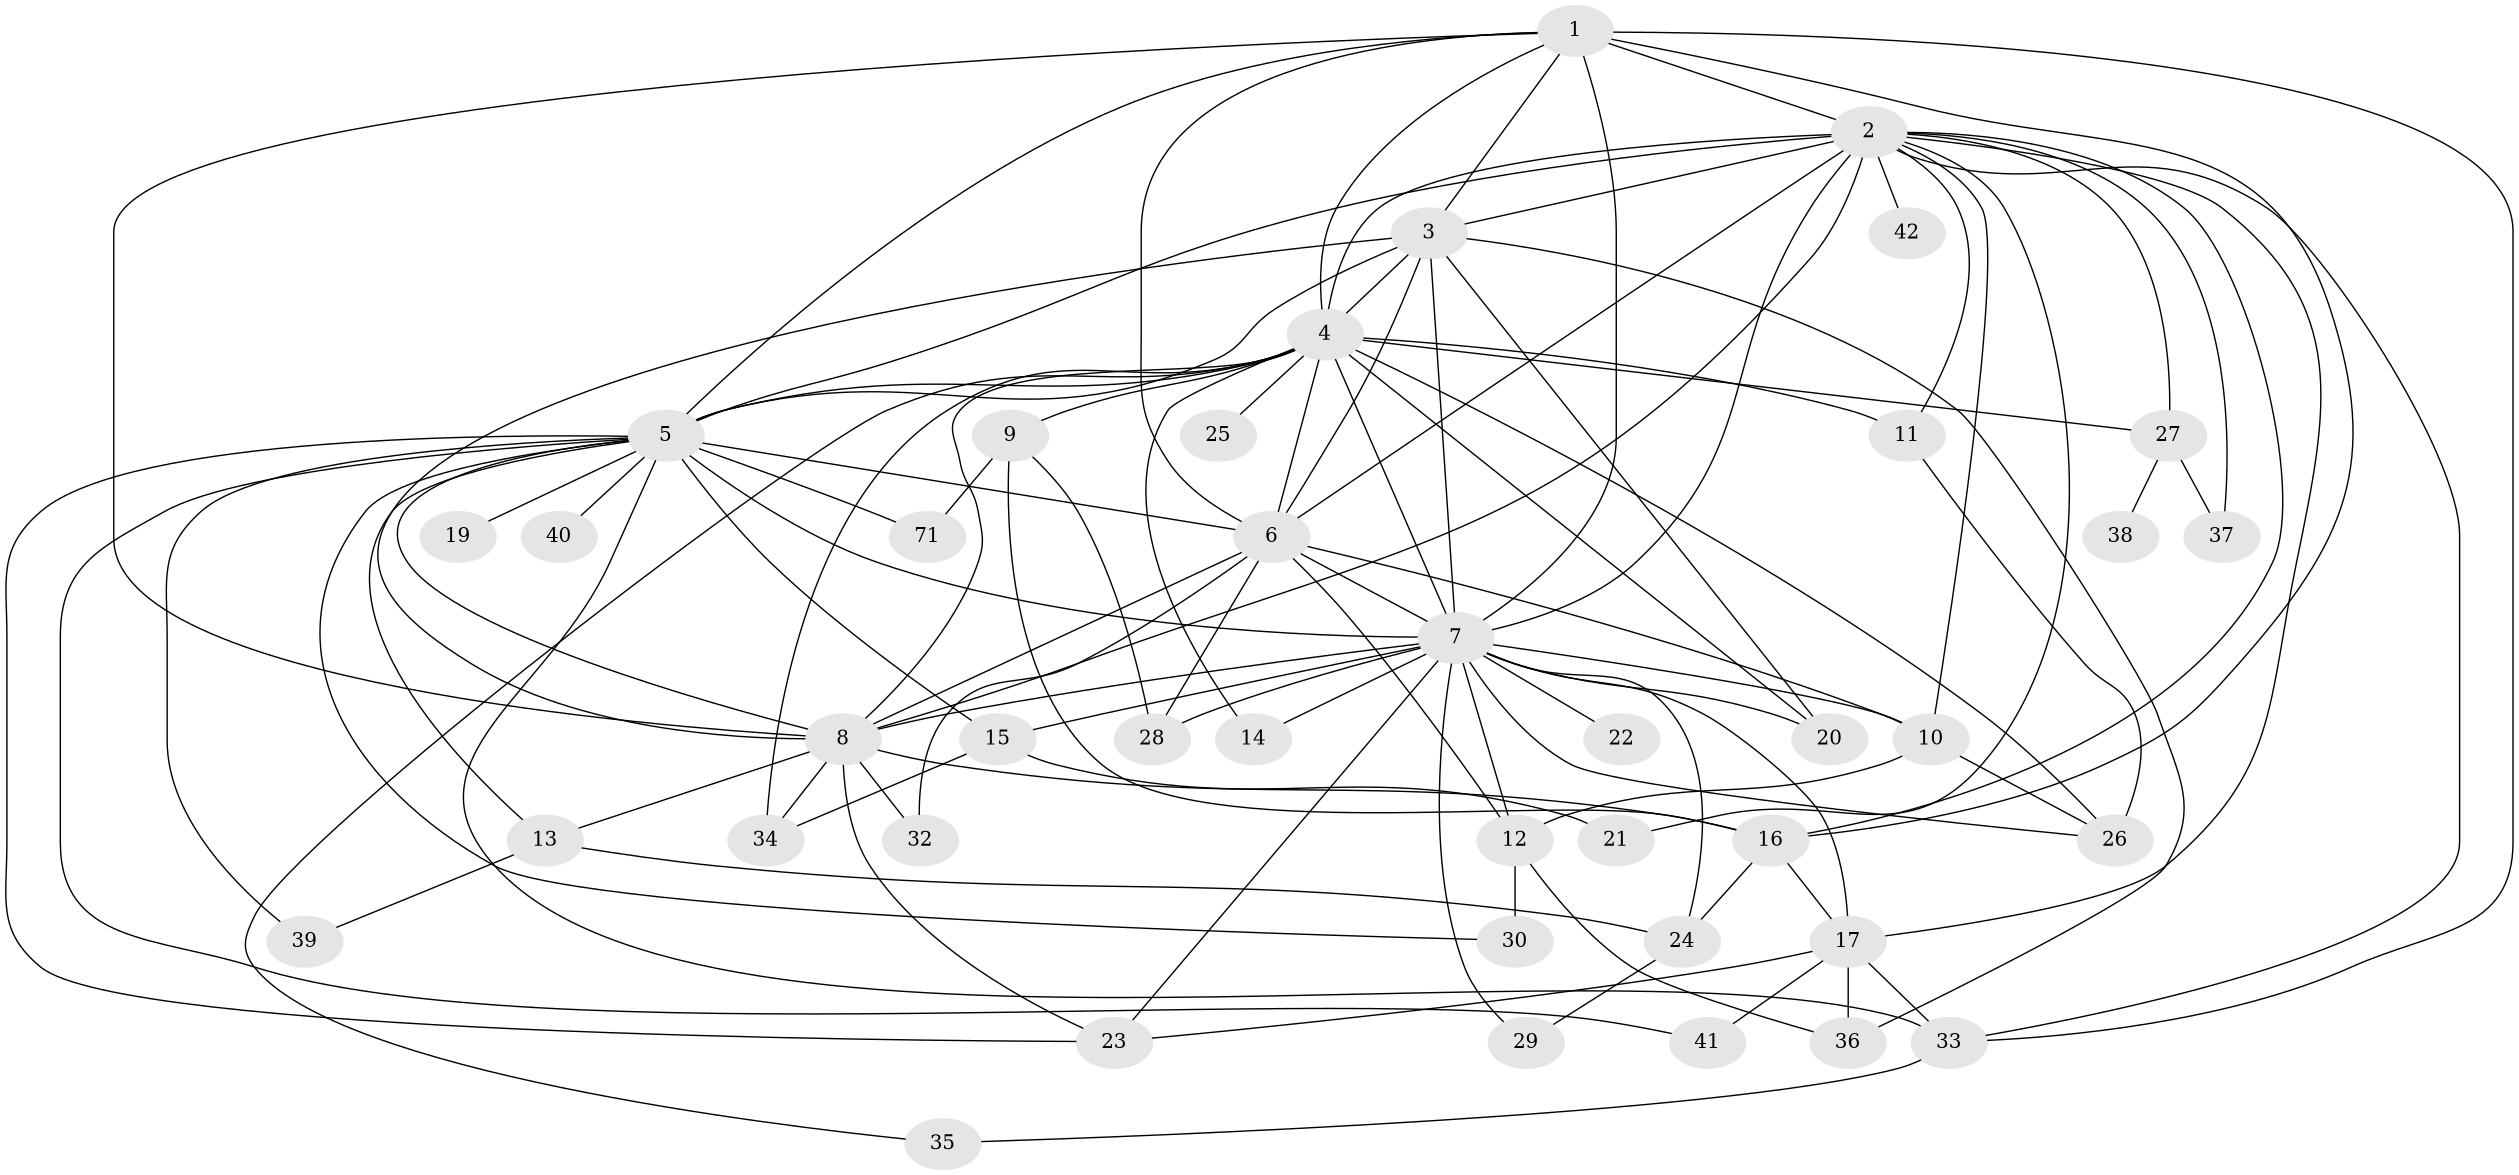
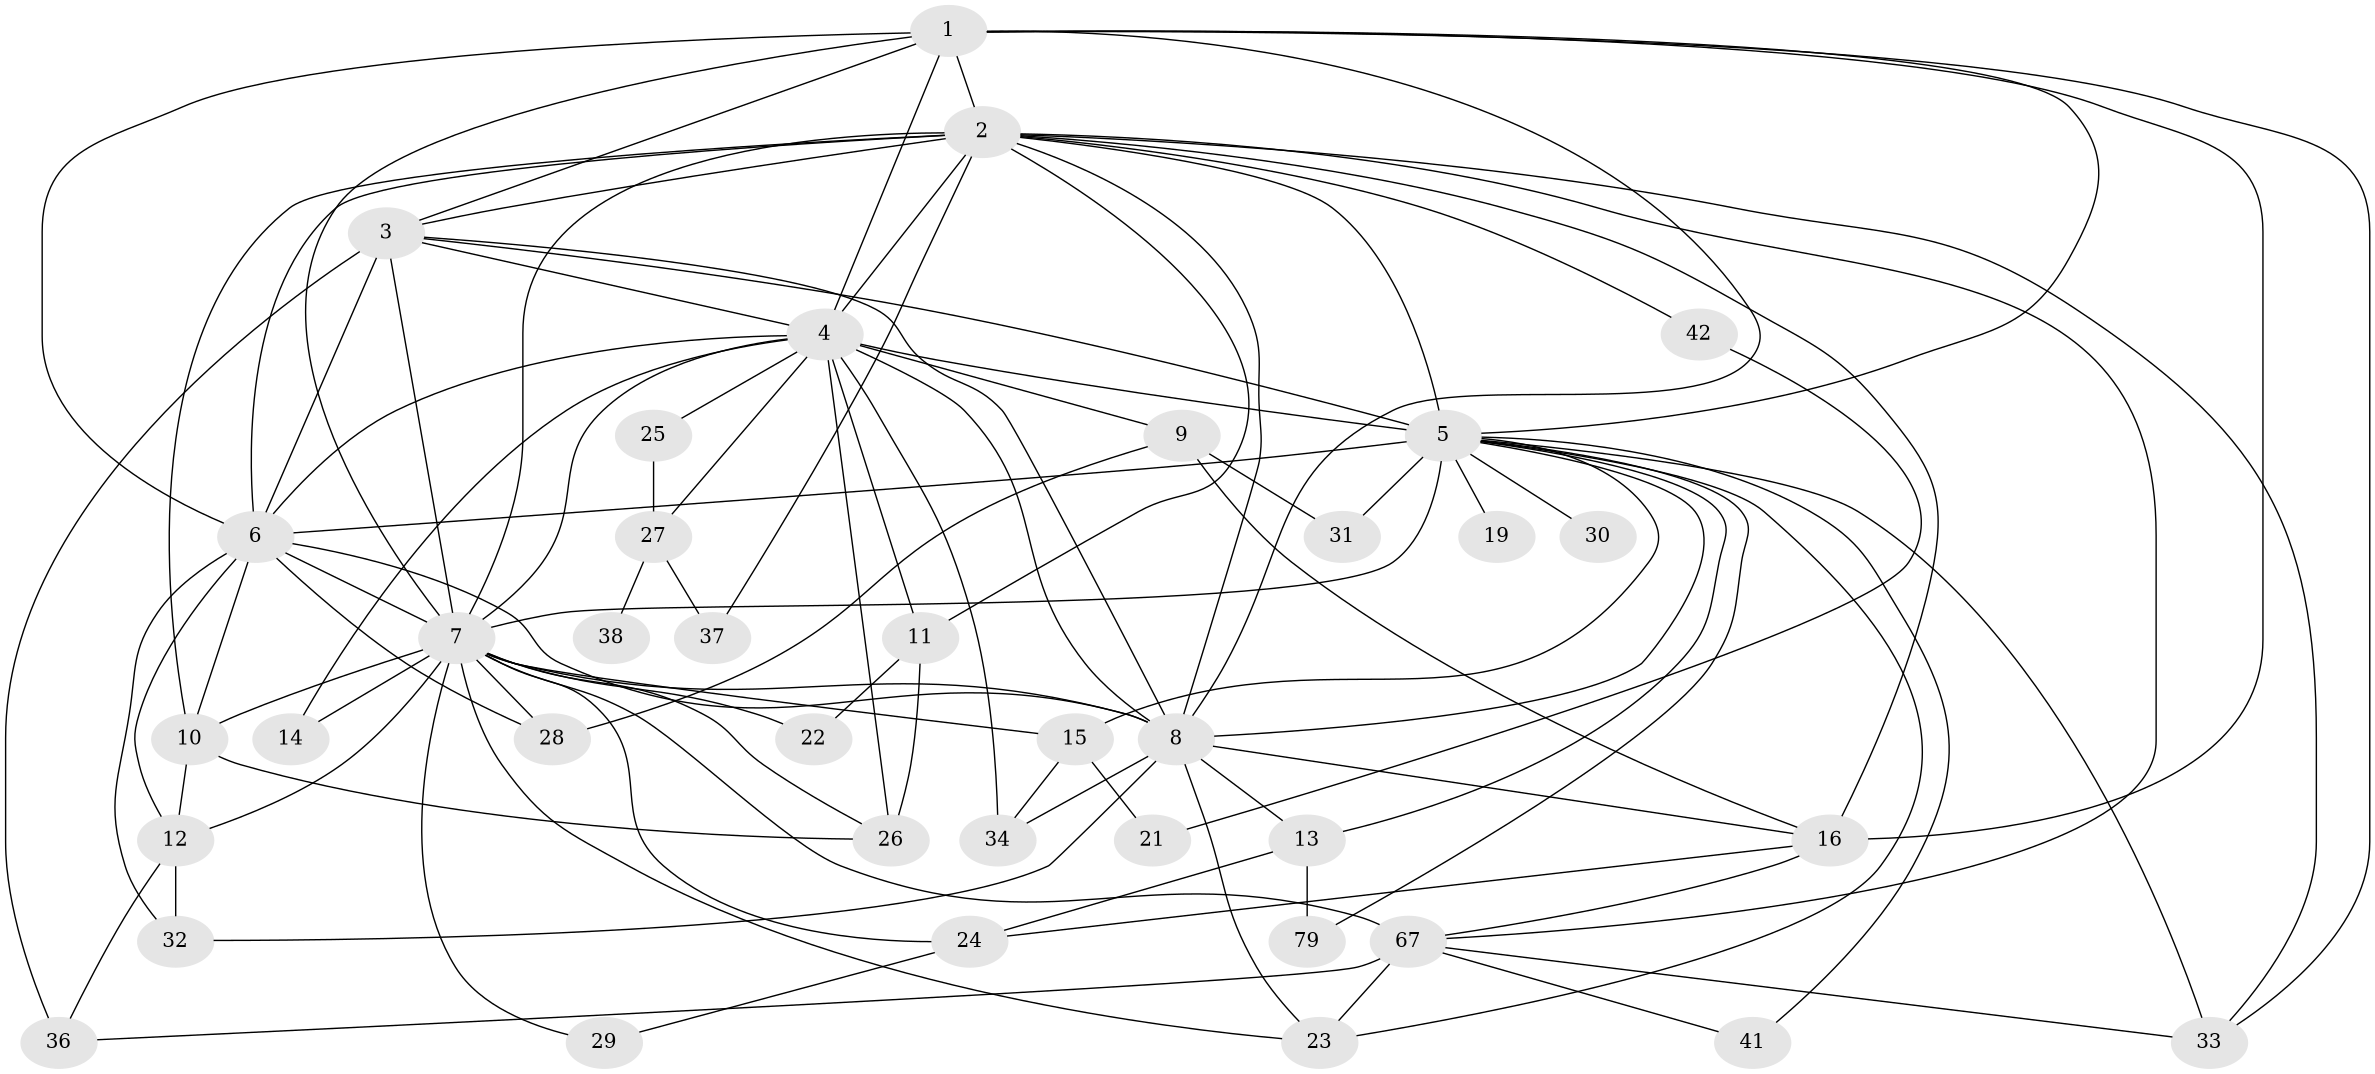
edge "2" -- "27": now "25" -- "27"
node "40": removed
node "71": label "71" -> "31"
edge "2" -- "21": now "42" -- "21"
edge "11" -- "22": added
node "20": removed
edge "12" -- "30": now "12" -- "32"
node "39": label "39" -> "79"
node "17": label "17" -> "67"
node "35": removed
